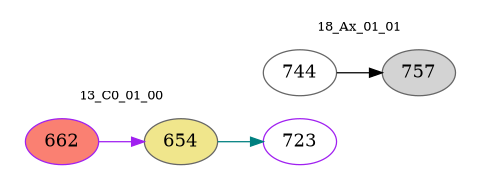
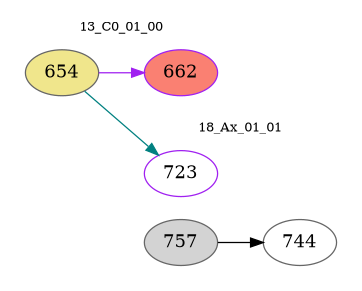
edge "744" -> "757": reversed
edge "662" -> "654": reversed
